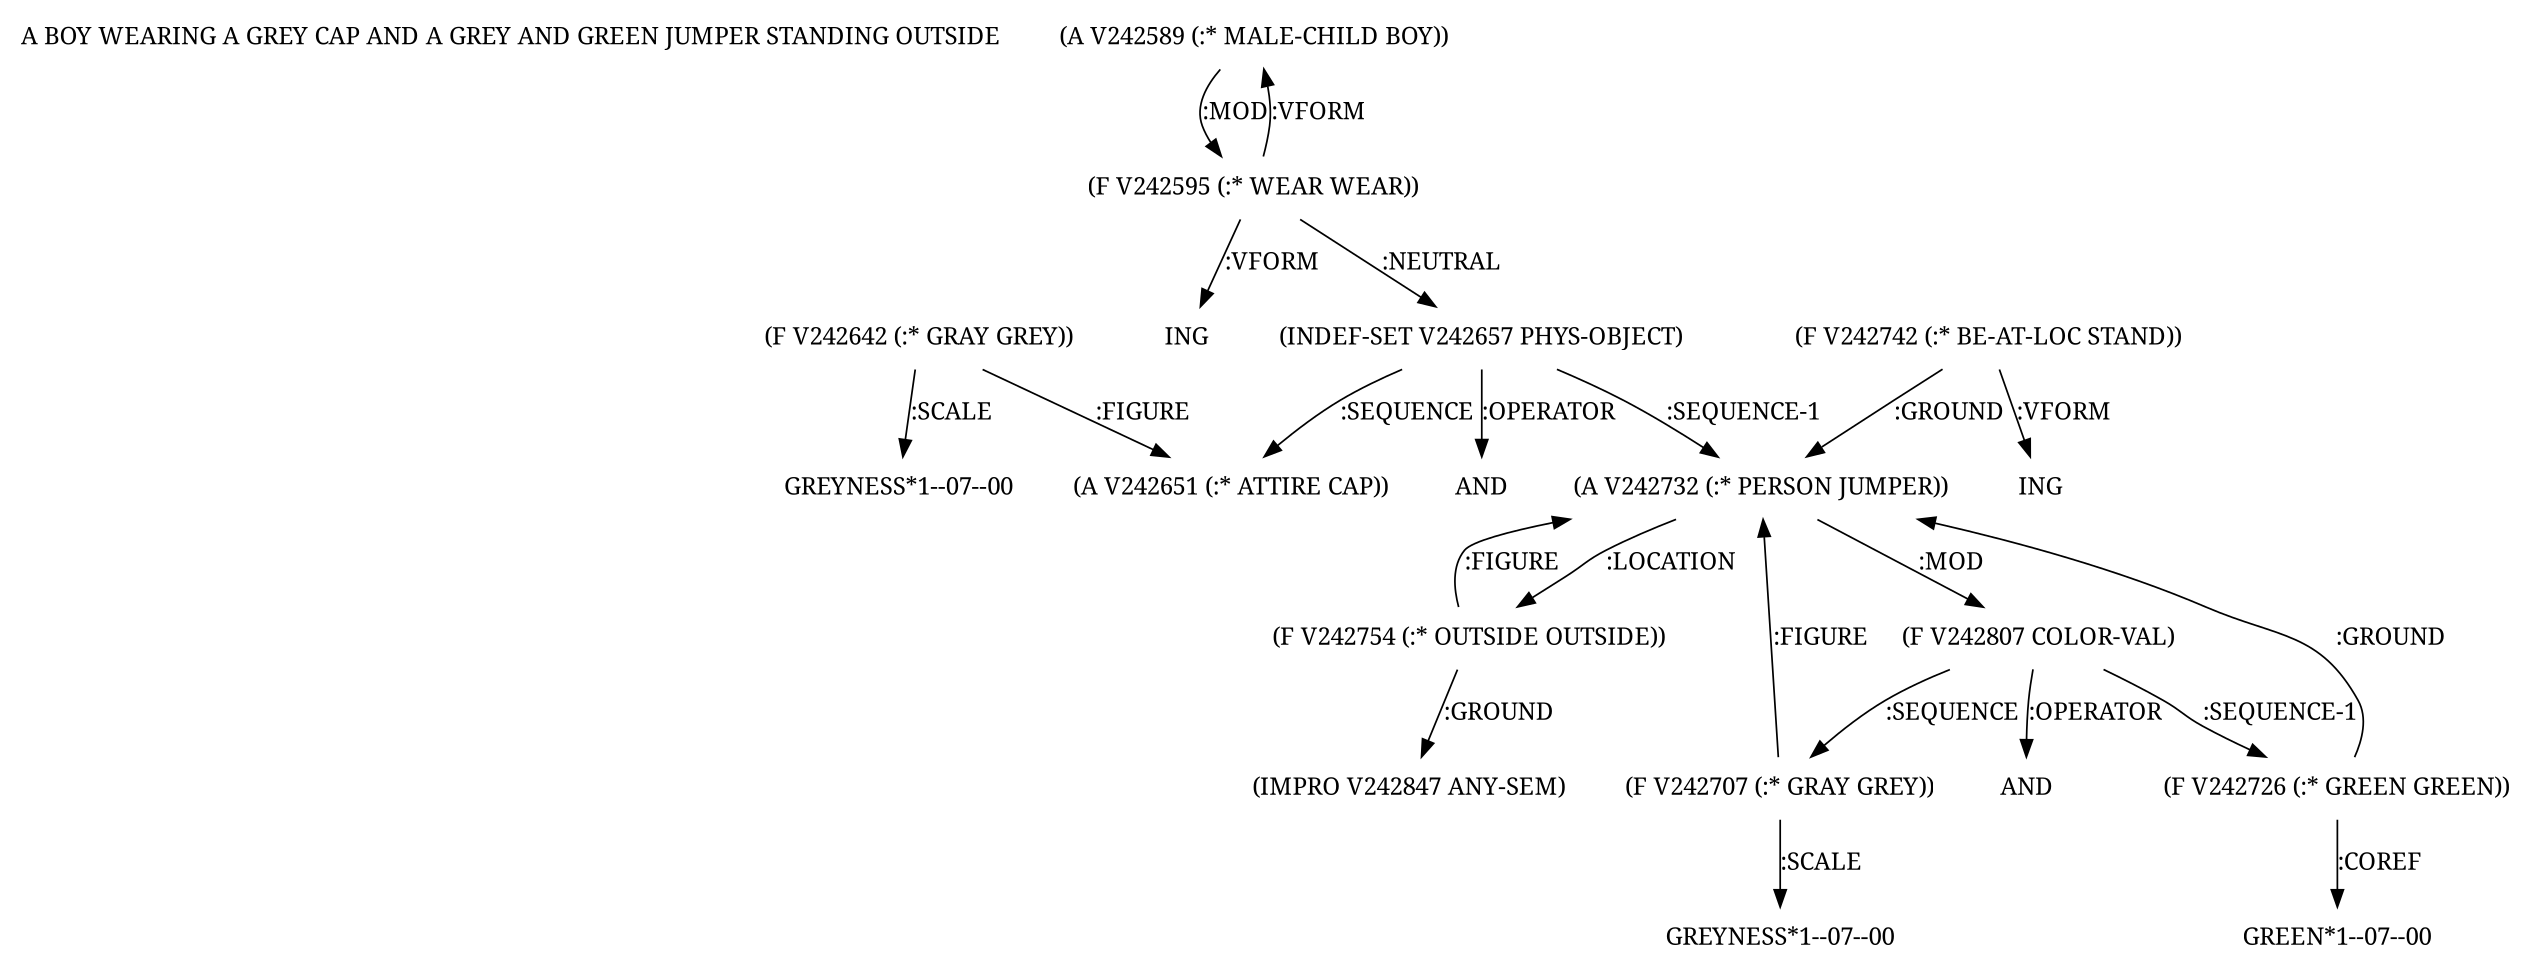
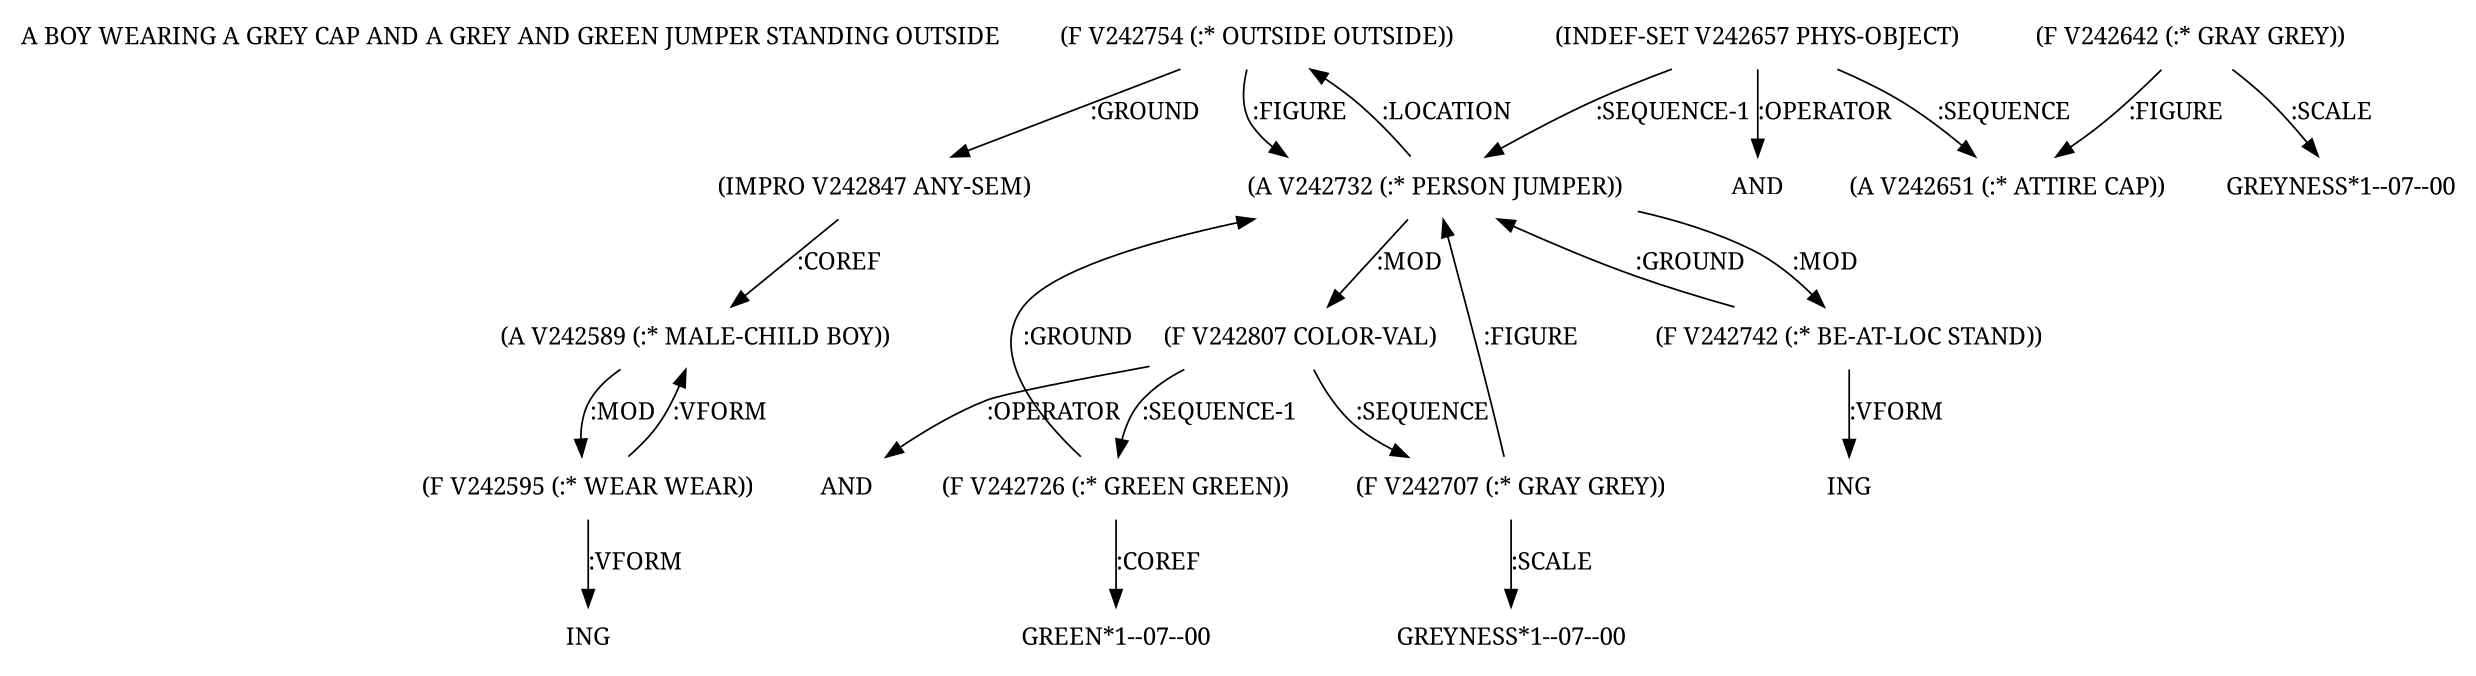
edge "(A V242732 (:* PERSON JUMPER))" -> "(F V242742 (:* BE-AT-LOC STAND))": added, label ":MOD"
edge "(IMPRO V242847 ANY-SEM)" -> "(A V242589 (:* MALE-CHILD BOY))": added, label ":COREF"
edge "(F V242595 (:* WEAR WEAR))" -> "(INDEF-SET V242657 PHYS-OBJECT)": removed, label ":NEUTRAL"
